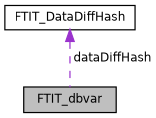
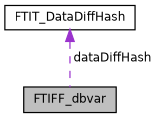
node "FTIT_dbvar": label "FTIT_dbvar" -> "FTIFF_dbvar"
